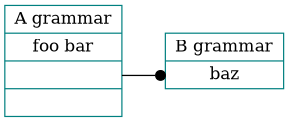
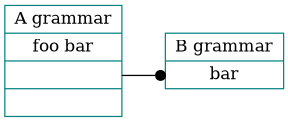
node "B grammar": text "baz" -> "bar"
